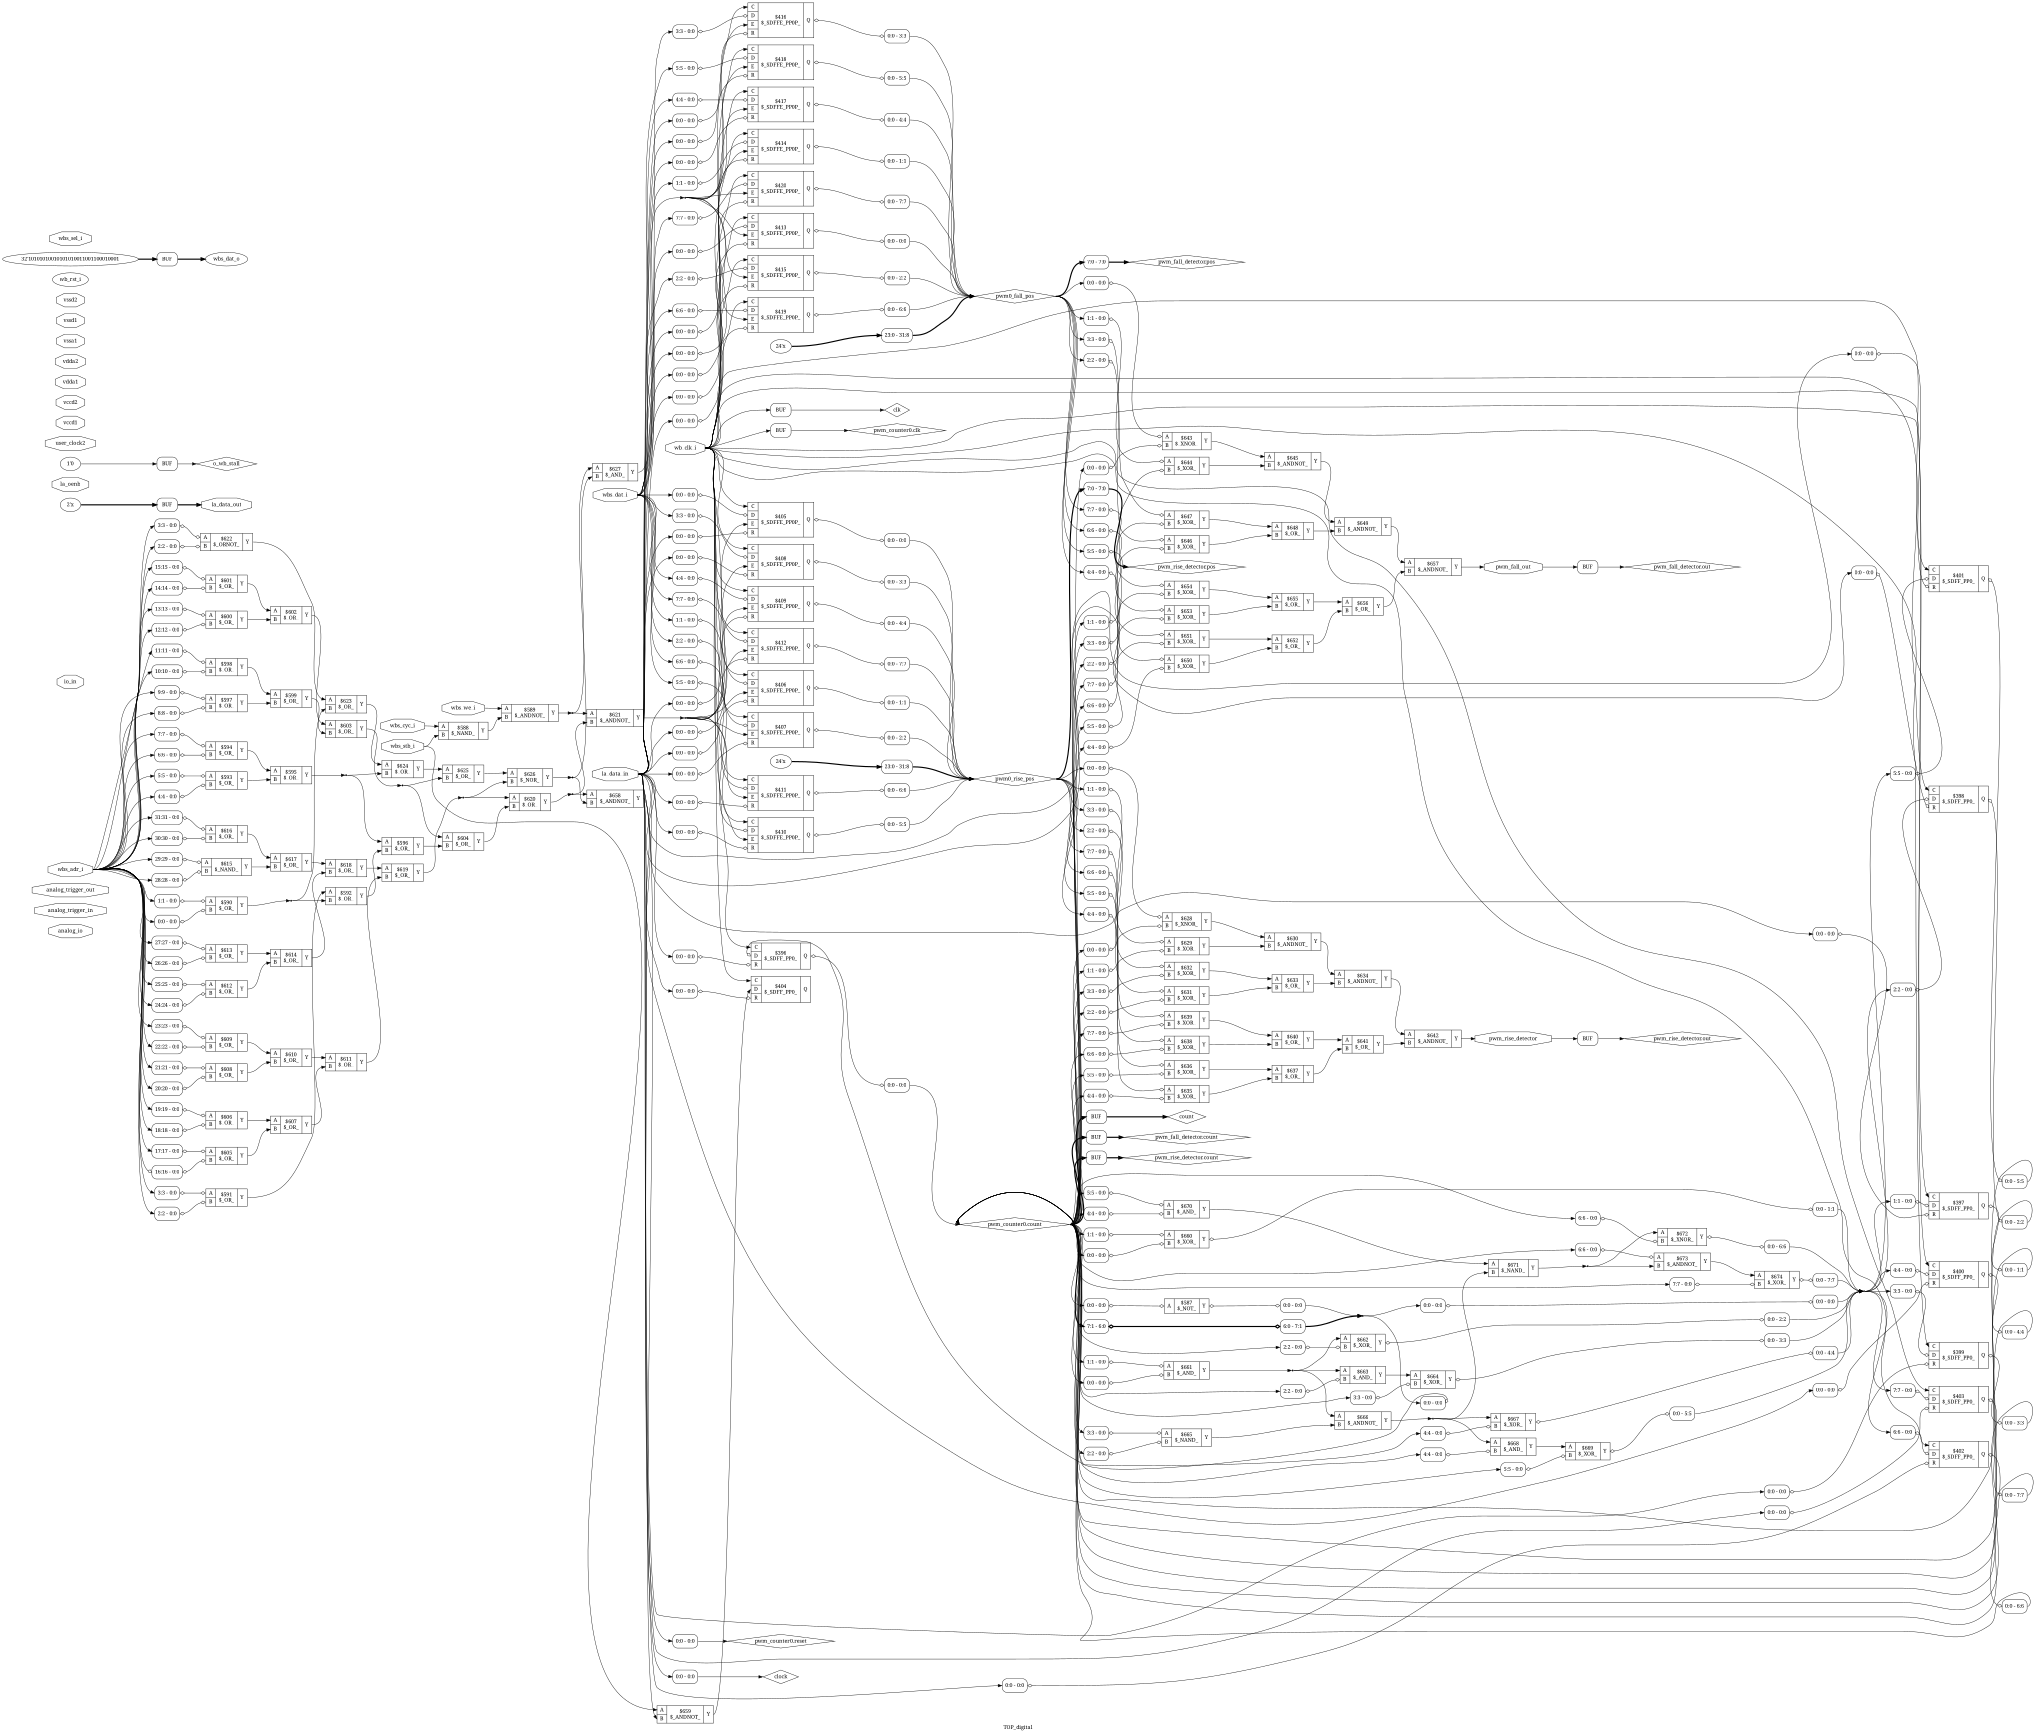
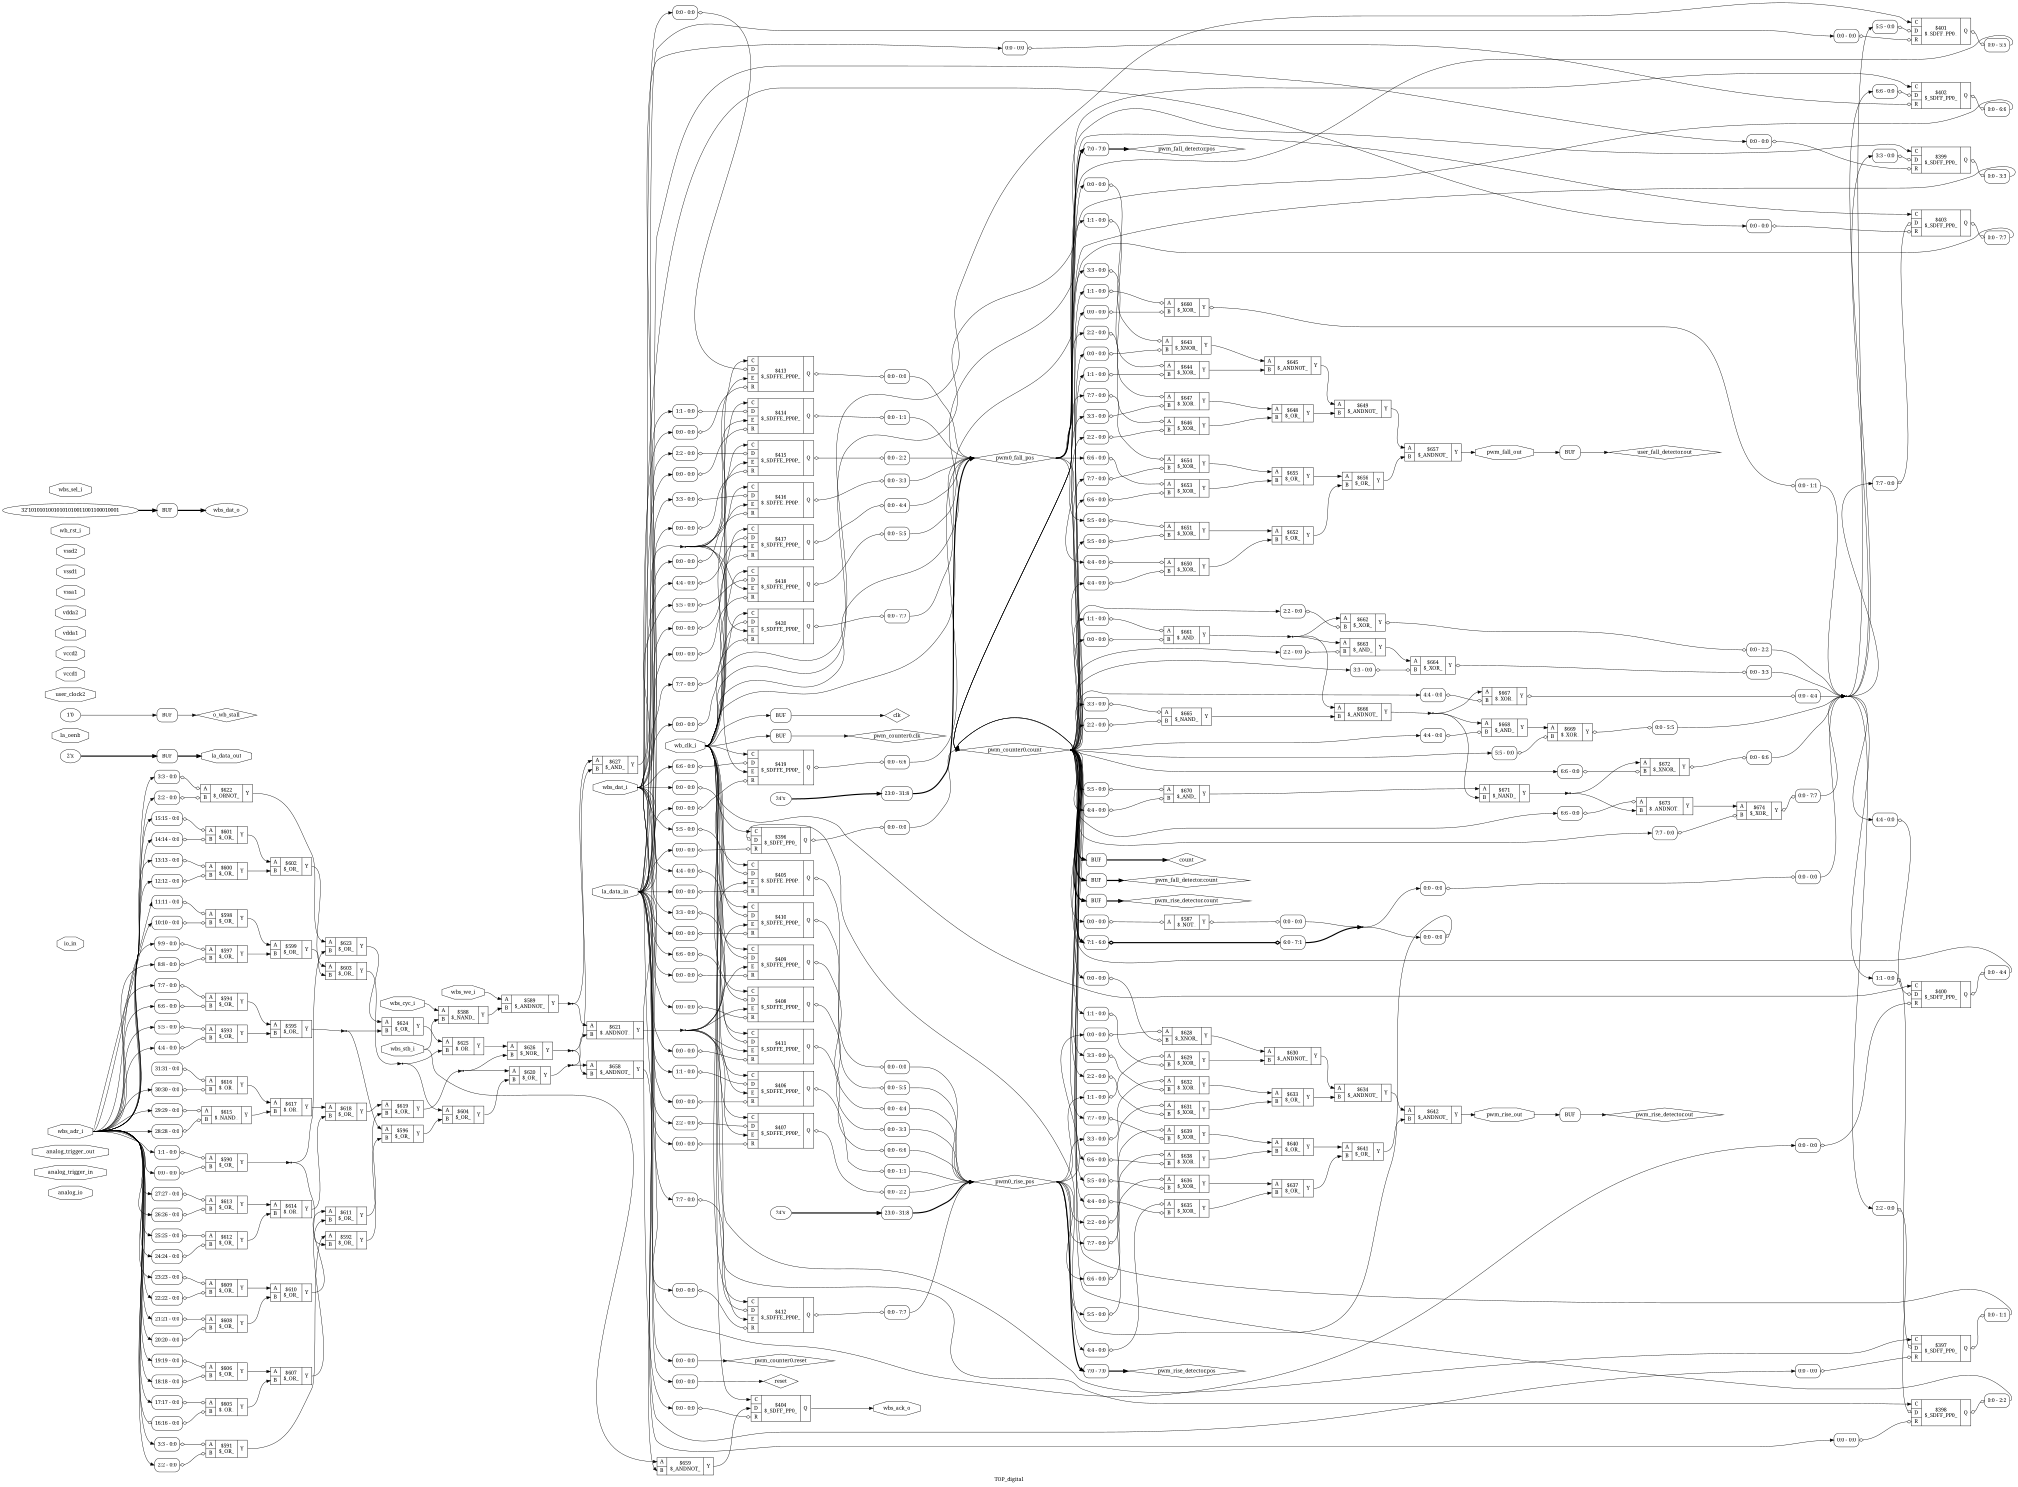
node "wb_rst_i": shape ellipse -> octagon
node "pwm_fall_detector.out": label "pwm_fall_detector.out" -> "user_fall_detector.out"
edge "wbs_adr_i" -> "31:31 - 0:0": removed
node "pwm_rise_detector": label "pwm_rise_detector" -> "pwm_rise_out"
node "wbs_ack_o": added
node "clock": label "clock" -> "reset"
